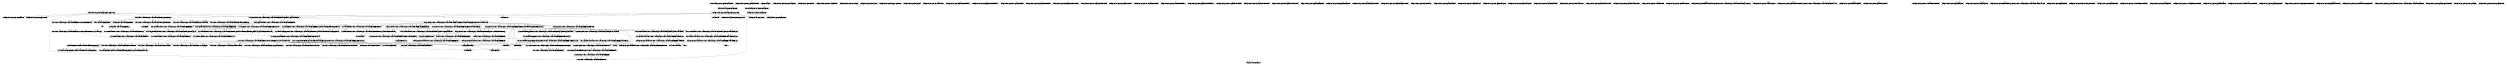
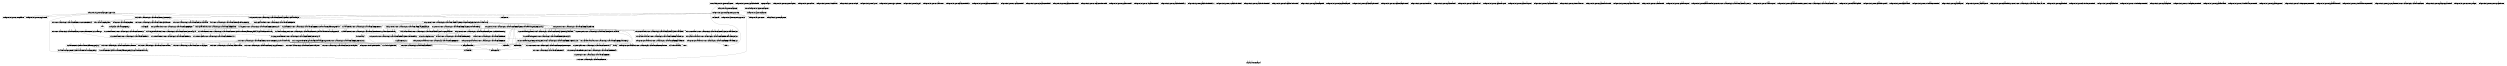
node "_ZN9LAMMPS_NS7AtomVec9pack_dataEPPd": added
